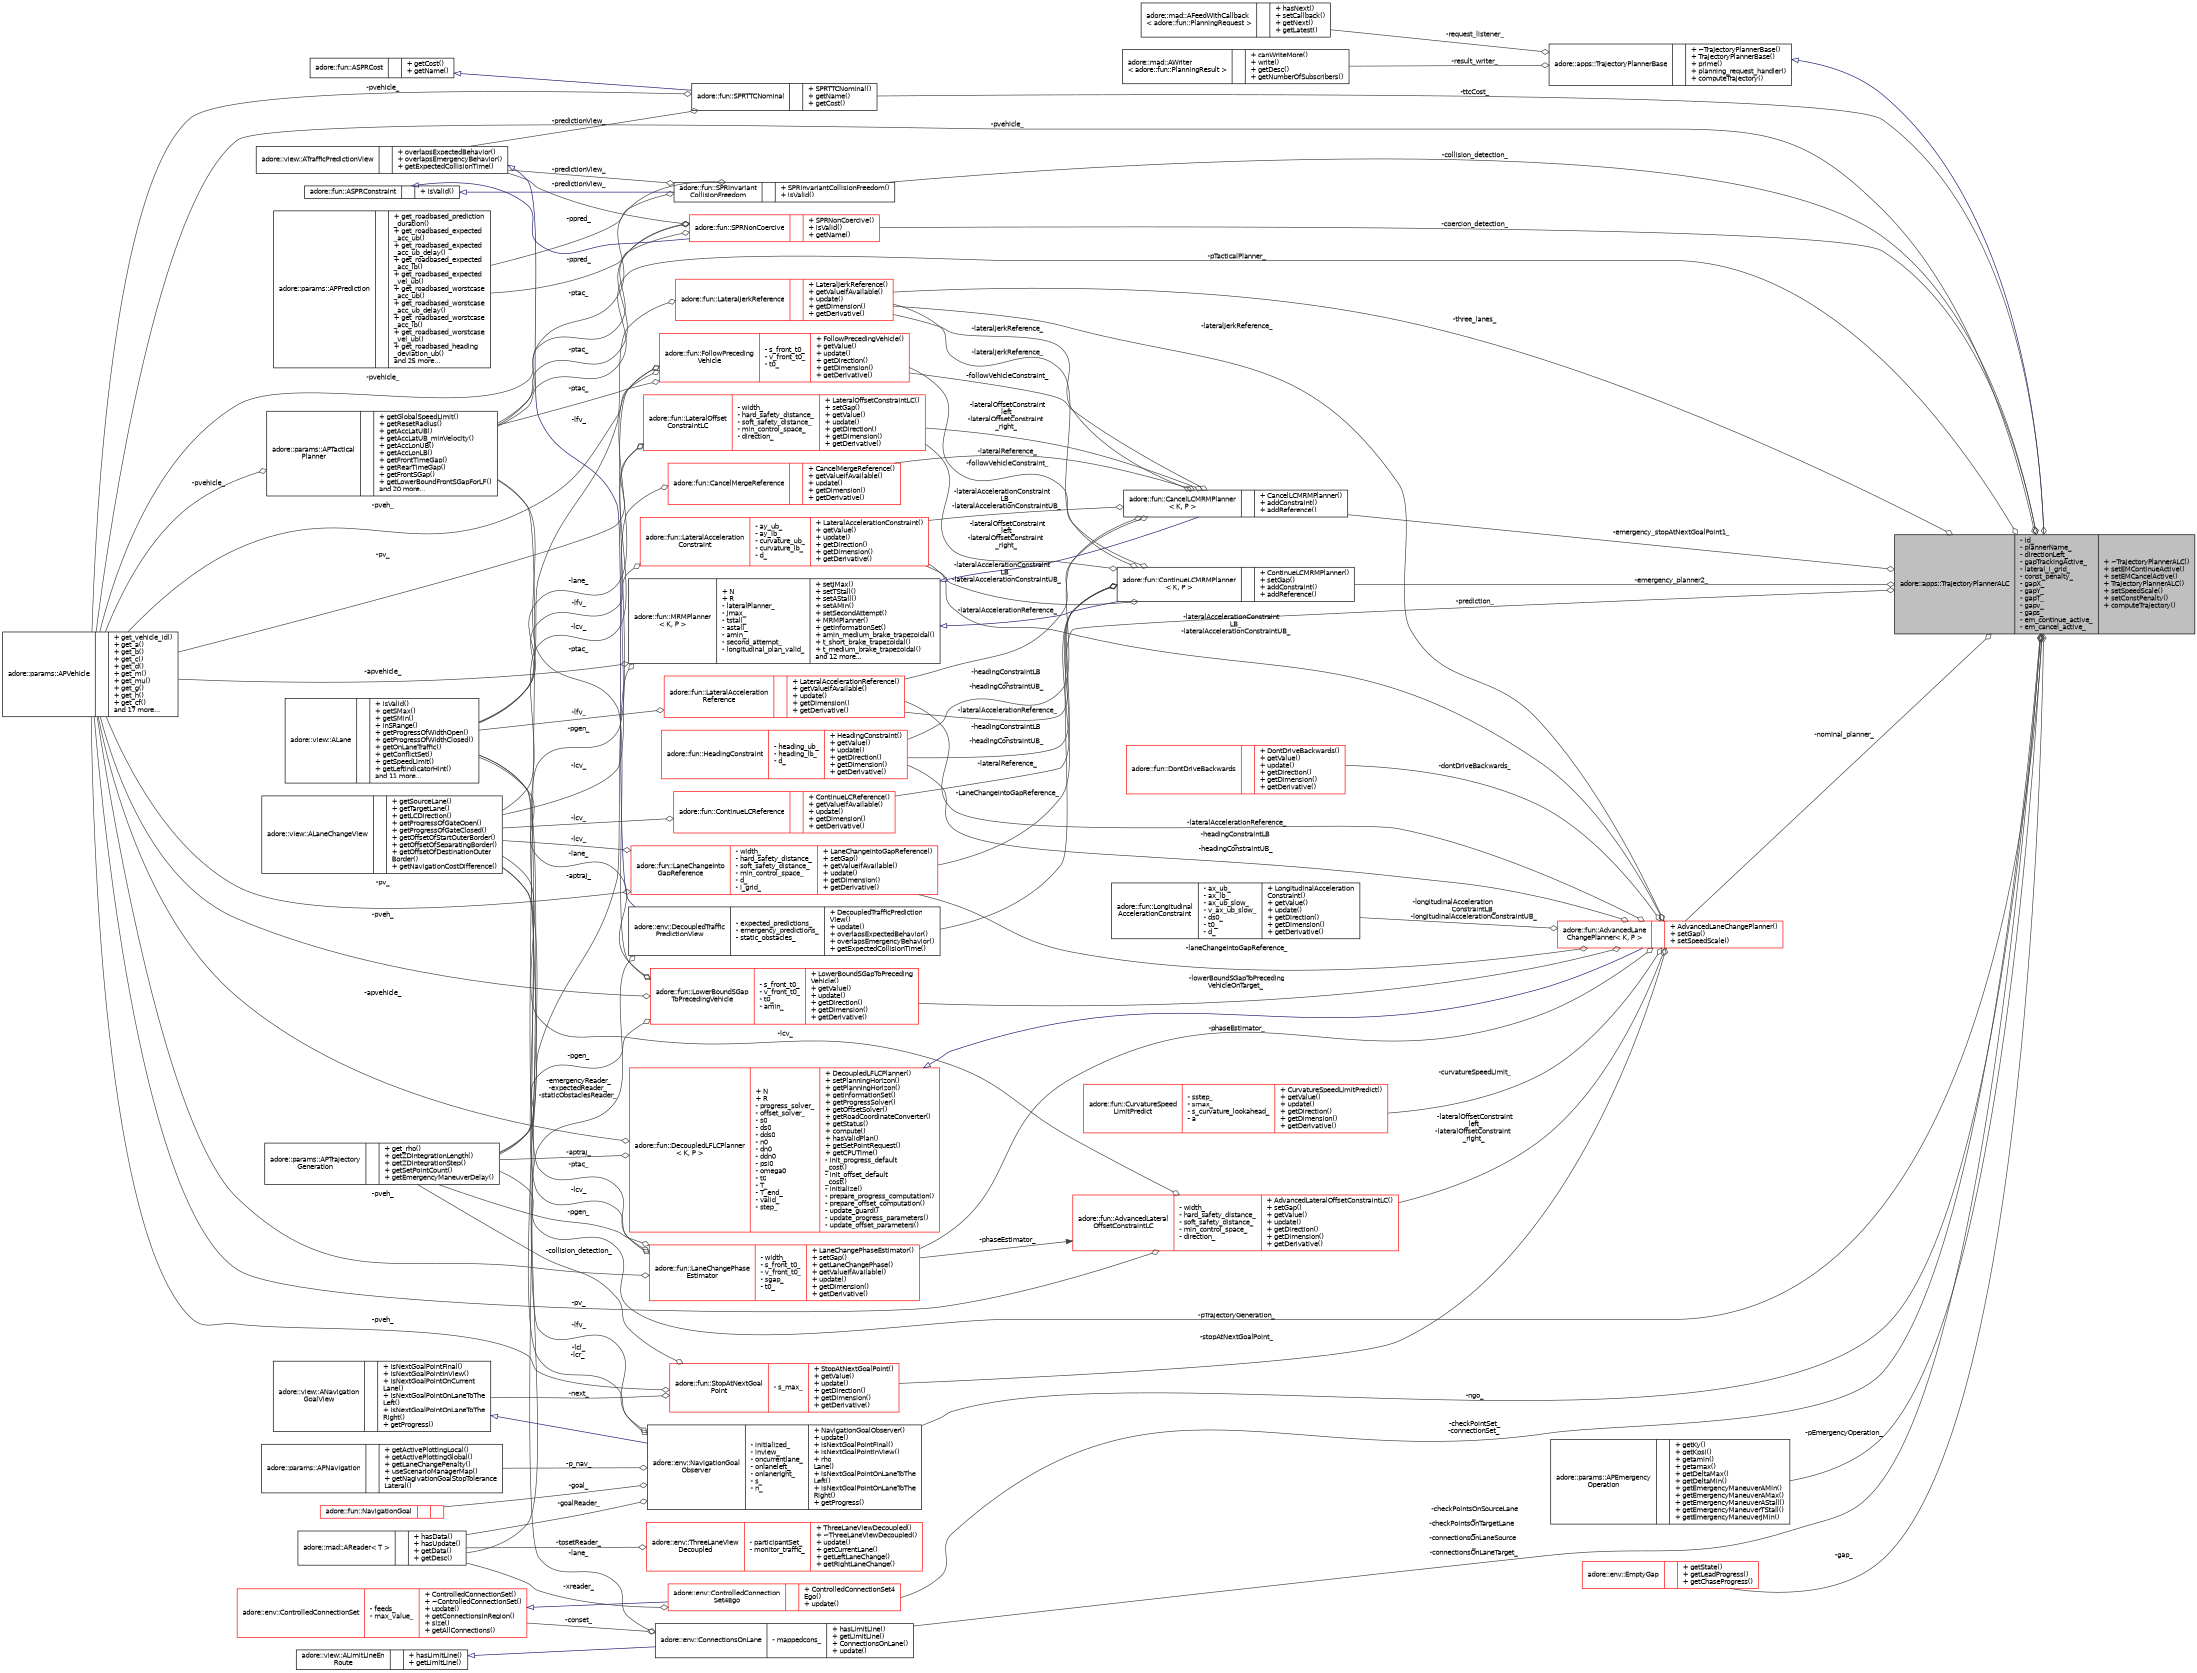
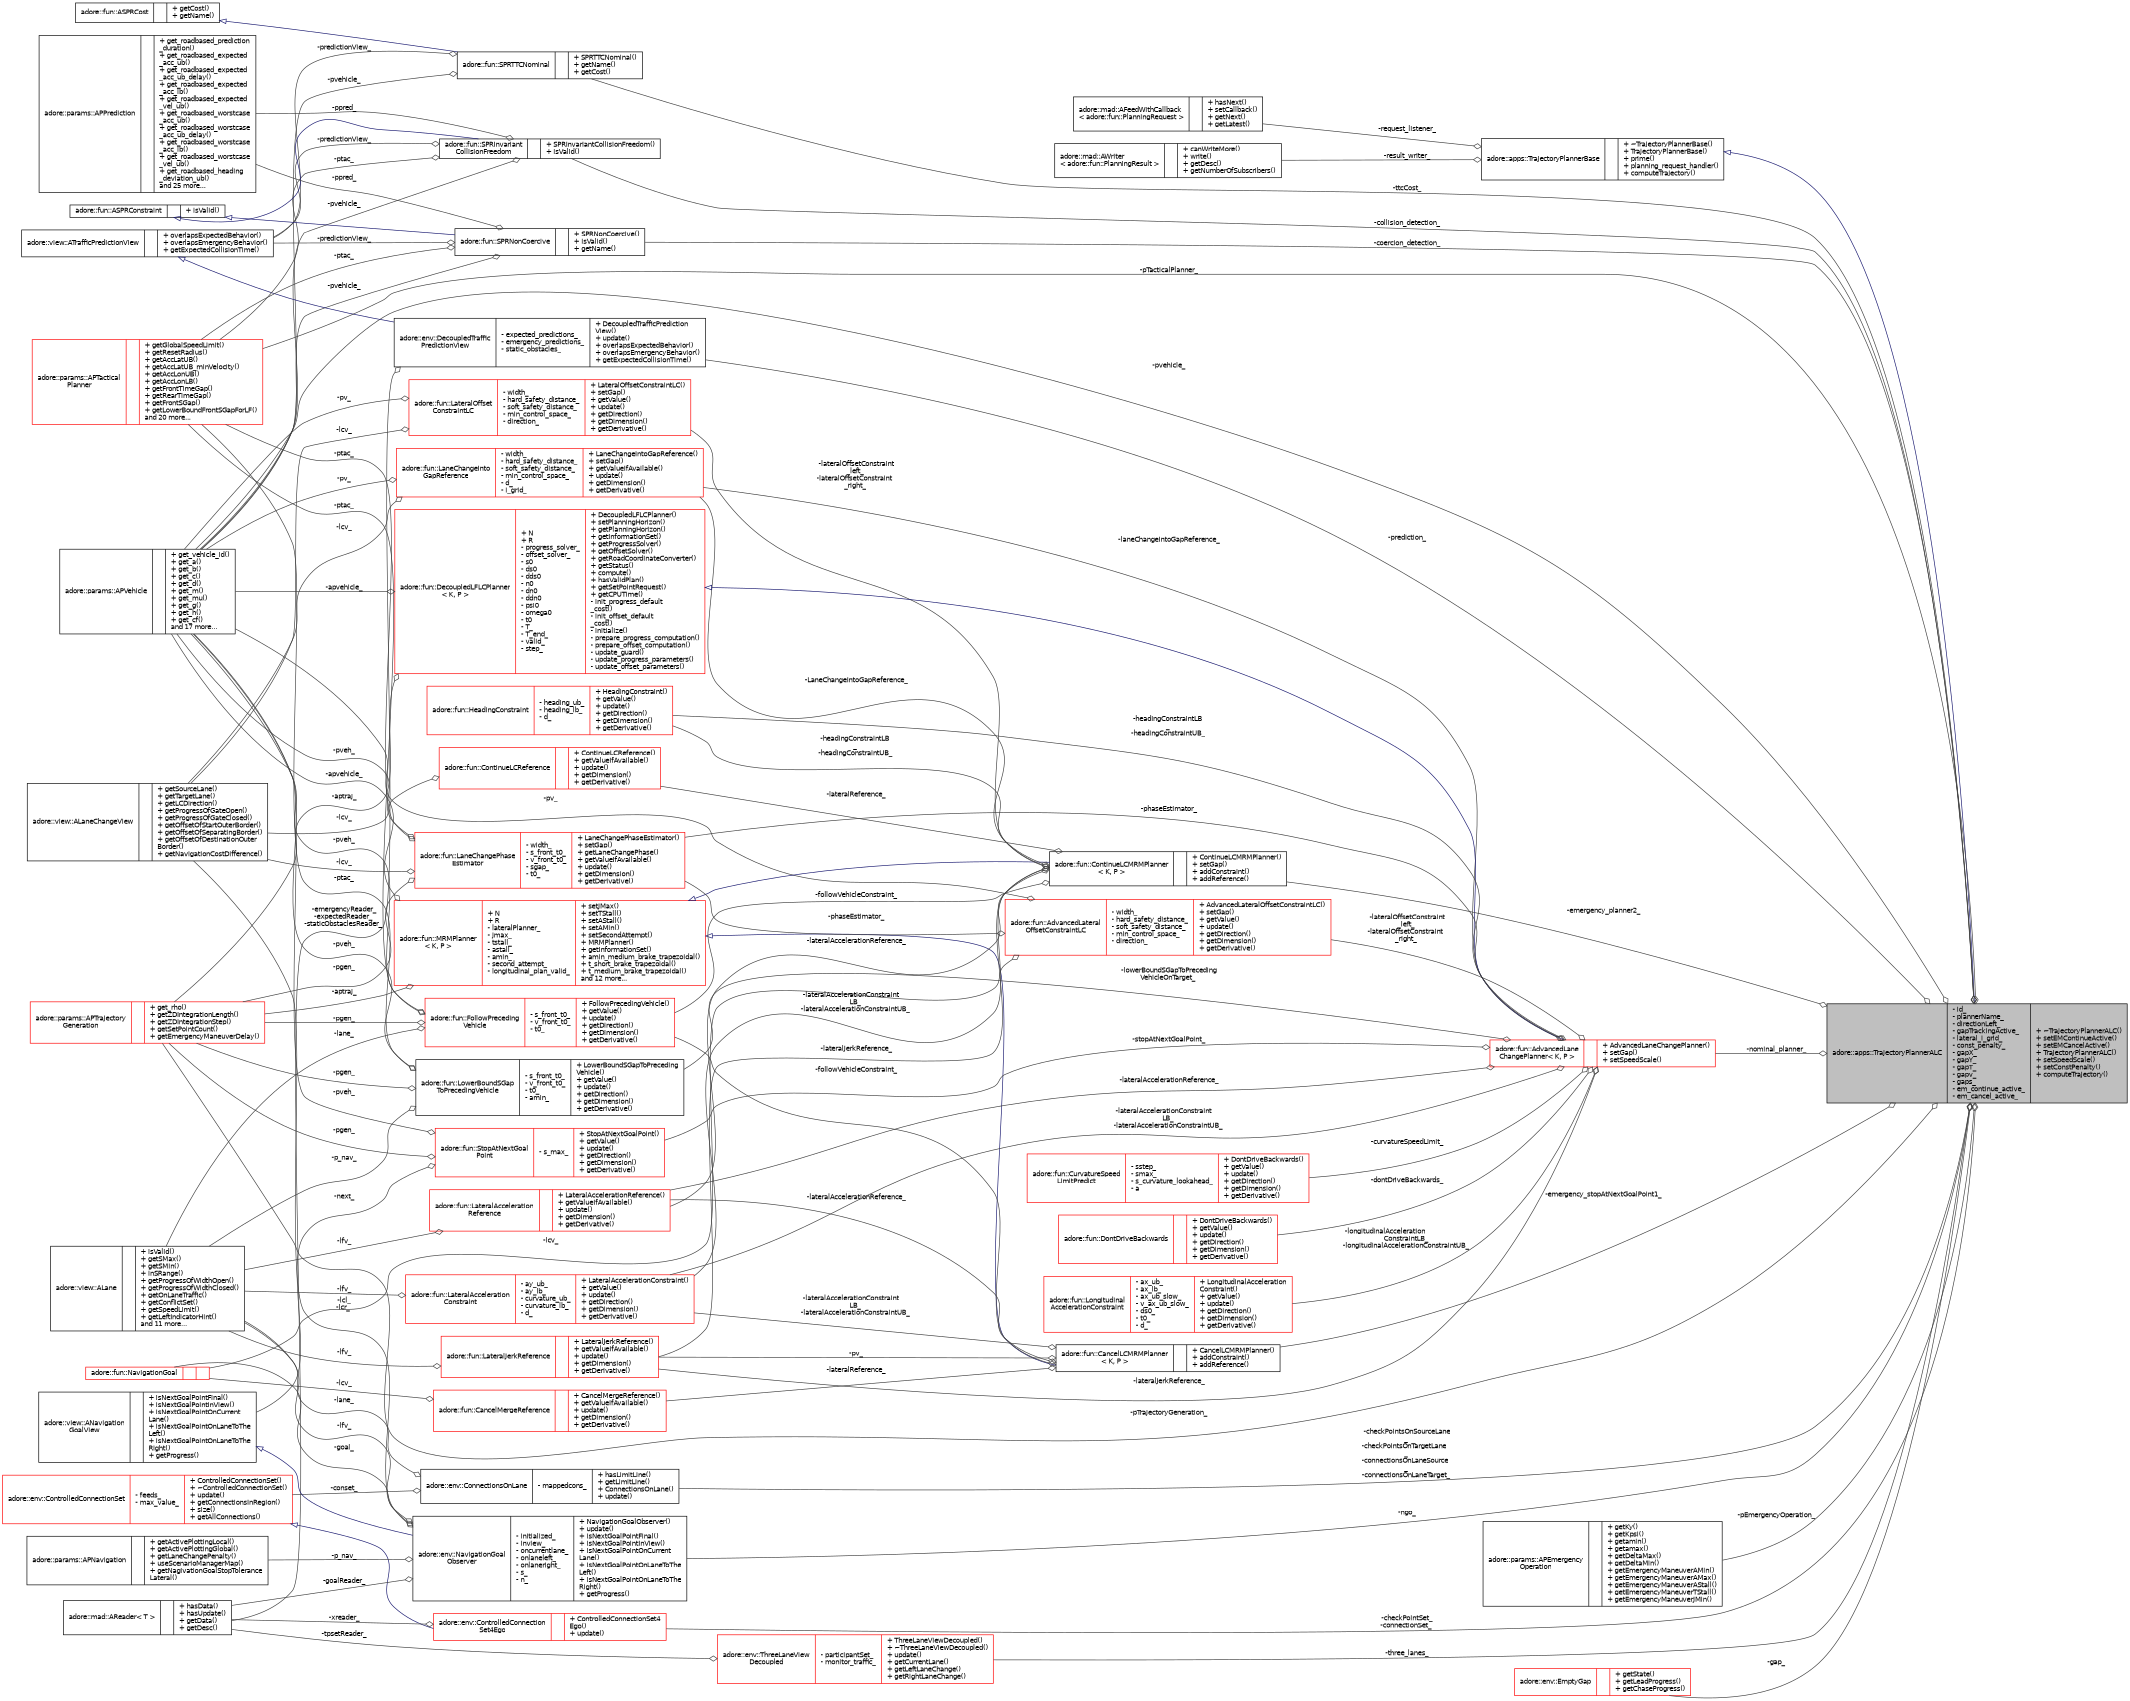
node "adore::fun::SPRNonCoercive": color red -> black
edge "adore::fun::LateralJerkReference" -> "adore::fun::CancelLCMRMPlanner": label " -lateralJerkReference_" -> " -pv_"
edge "adore::fun::LateralJerkReference" -> "adore::apps::TrajectoryPlannerALC": now "adore::env::ThreeLaneView" -> "adore::apps::TrajectoryPlannerALC"
edge "adore::fun::LateralOffset" -> "adore::fun::CancelLCMRMPlanner": removed, label "-lateralOffsetConstraint _left_ -lateralOffsetConstraint _right_"
node "adore::params::APTactical": color black -> red
edge "adore::params::APVehicle" -> "adore::params::APTactical": now "adore::params::APVehicle" -> "adore::fun::SPRInvariant"
node "adore::fun::MRMPlanner": color black -> red
edge "adore::fun::HeadingConstraint" -> "adore::fun::CancelLCMRMPlanner": removed, label "-headingConstraintLB _ -headingConstraintUB_"
edge "adore::view::ALaneChangeView" -> "adore::fun::CancelMergeReference": now "adore::fun::NavigationGoal" -> "adore::fun::CancelMergeReference"
edge "adore::view::ALane" -> "adore::fun::LowerBoundSGap": label " -lane_" -> " -p_nav_"
node "adore::fun::Longitudinal": color black -> red
node "adore::fun::LowerBoundSGap": color red -> black
edge "adore::view::ALaneChangeView" -> "adore::fun::AdvancedLateral": now "adore::fun::NavigationGoal" -> "adore::fun::AdvancedLateral"
node "adore::fun::CurvatureSpeed": text "+ CurvatureSpeedLimitPredict()" -> "+ DontDriveBackwards()"
node "adore::params::APTrajectory": color black -> red
edge "adore::fun::LaneChangePhase" -> "adore::fun::AdvancedLateral": arrowhead normal -> odiamond
edge "adore::params::APTrajectory" -> "adore::fun::StopAtNextGoal": label " -collision_detection_" -> " -pgen_"
node "adore::env::NavigationGoal": text "+ rho" -> "+ isNextGoalPointOnCurrent"
node "adore::view::ALimitLineEn": removed
